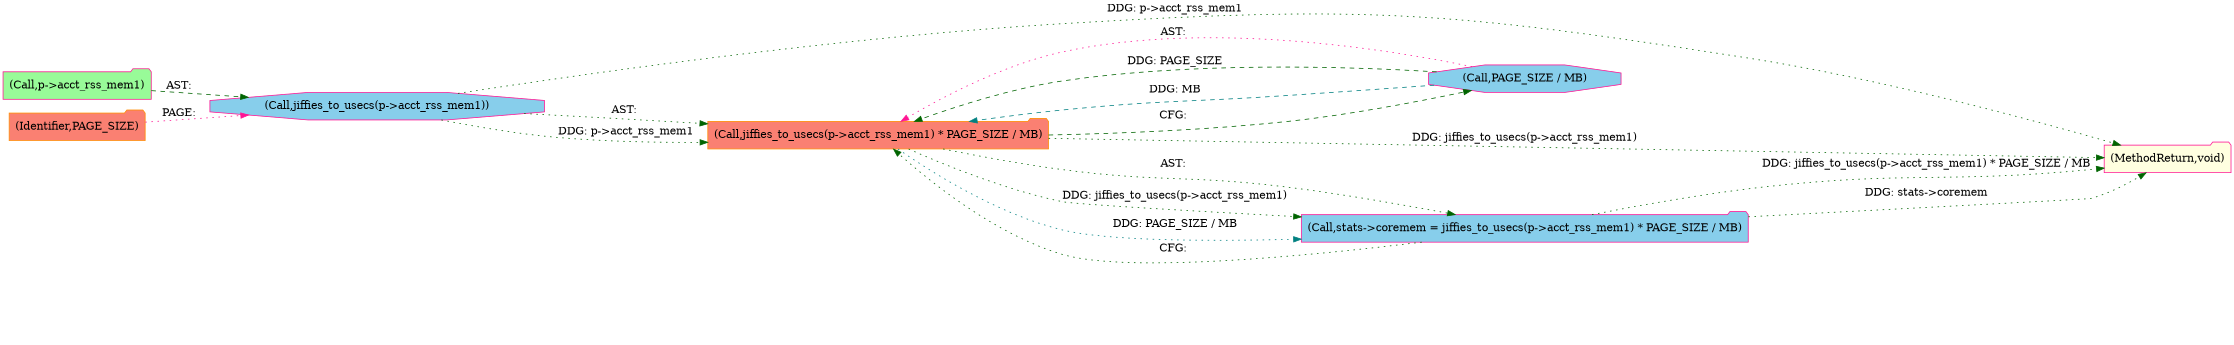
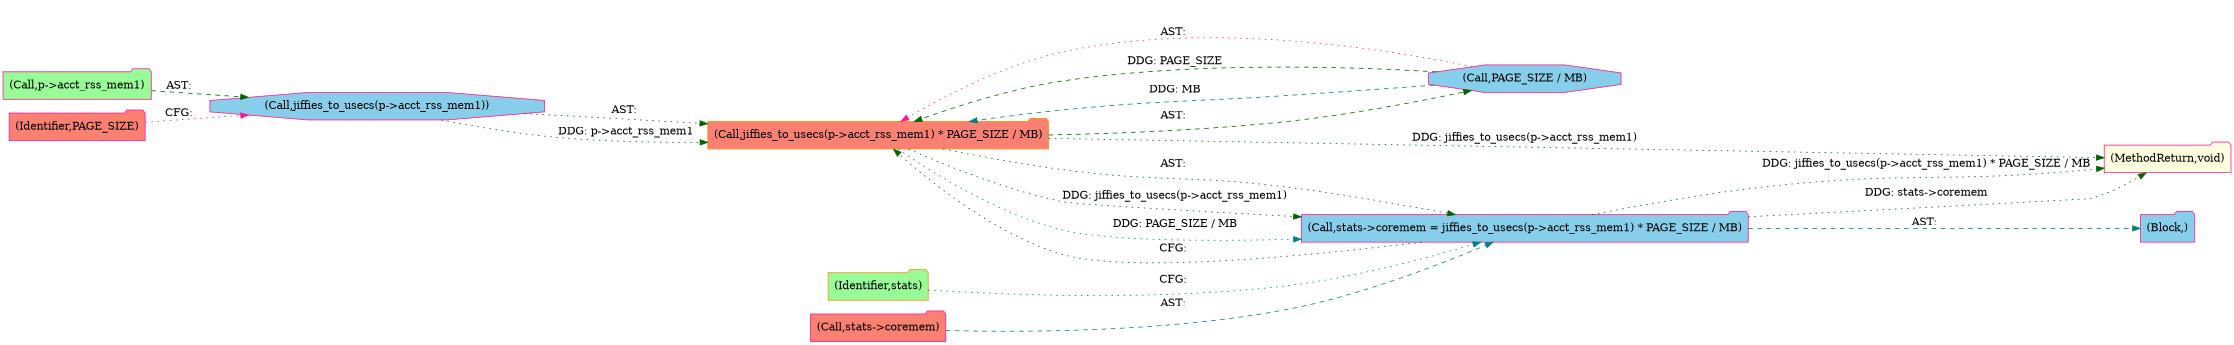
edge "(Call,jiffies_to_usecs(p->acct_rss_mem1))" -> "(MethodReturn,void)": removed, label "DDG: p->acct_rss_mem1"
edge "(Identifier,PAGE_SIZE)" -> "(Call,jiffies_to_usecs(p->acct_rss_mem1))": label "PAGE: " -> "CFG: "
edge "(Call,jiffies_to_usecs(p->acct_rss_mem1) * PAGE_SIZE / MB)" -> "(Call,PAGE_SIZE / MB)": label "CFG: " -> "AST: "
node "(Identifier,PAGE_SIZE)": color darkorange -> deeppink
node "(Block,)": added
node "(Identifier,stats)": added
node "(Call,stats->coremem)": added
